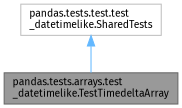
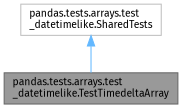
node "pandas.tests.test.test _datetimelike.SharedTests": label "pandas.tests.test.test _datetimelike.SharedTests" -> "pandas.tests.arrays.test _datetimelike.SharedTests"
